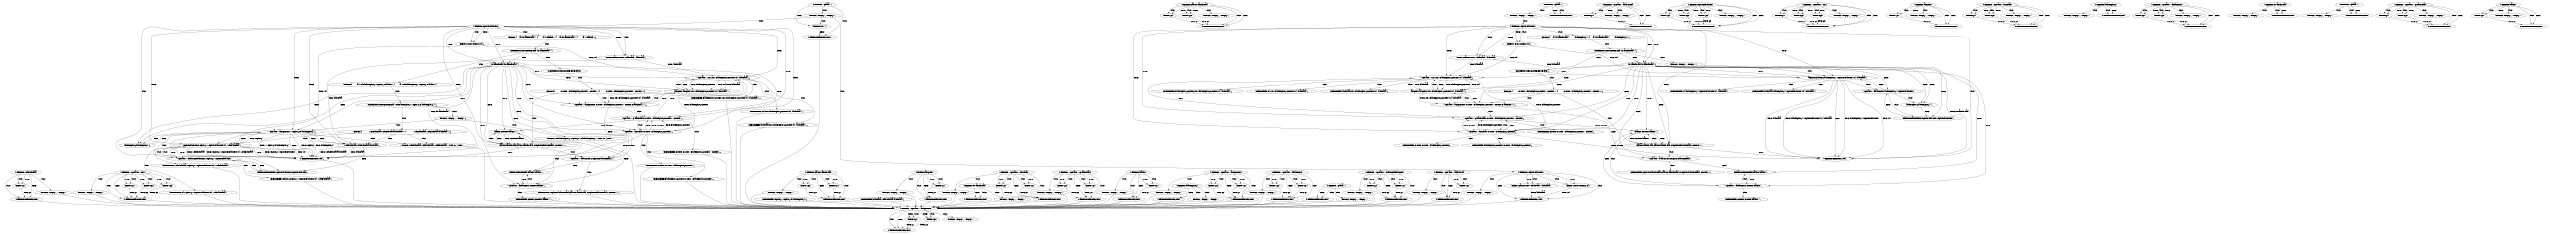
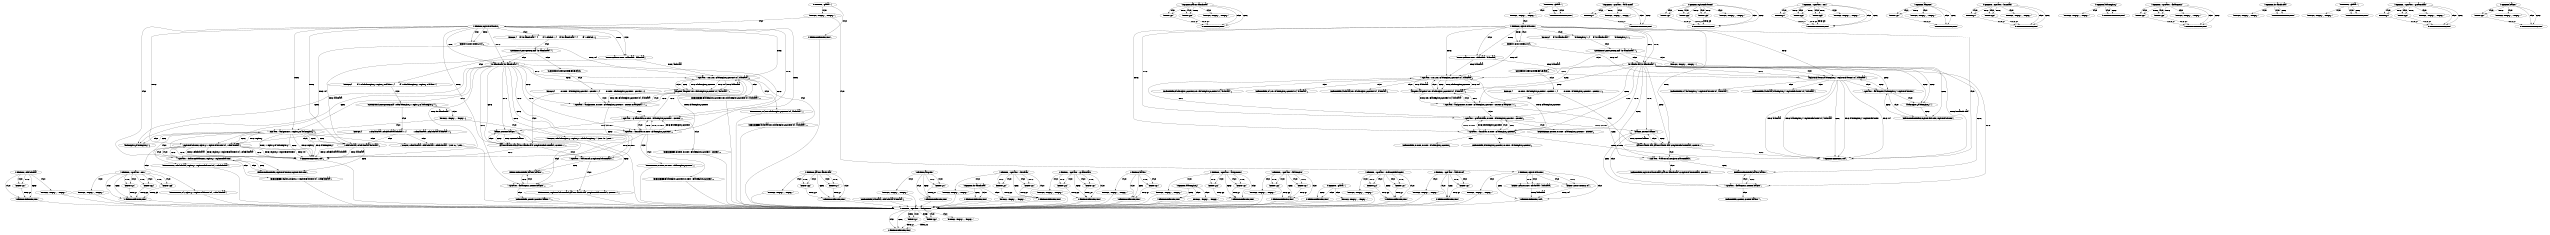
node "(UNKNOWN,),))": removed
node "(IDENTIFIER,registry,* registry = blobRegistry())": removed
